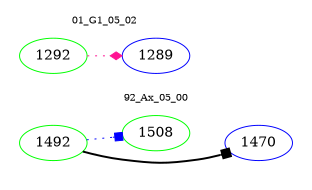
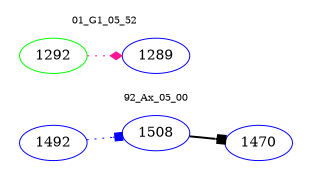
cluster "01_G1_05_02": label "01_G1_05_02" -> "01_G1_05_52"
node "1508": color green -> blue
node "1492": color green -> blue
edge "1492" -> "1470": now "1508" -> "1470"
